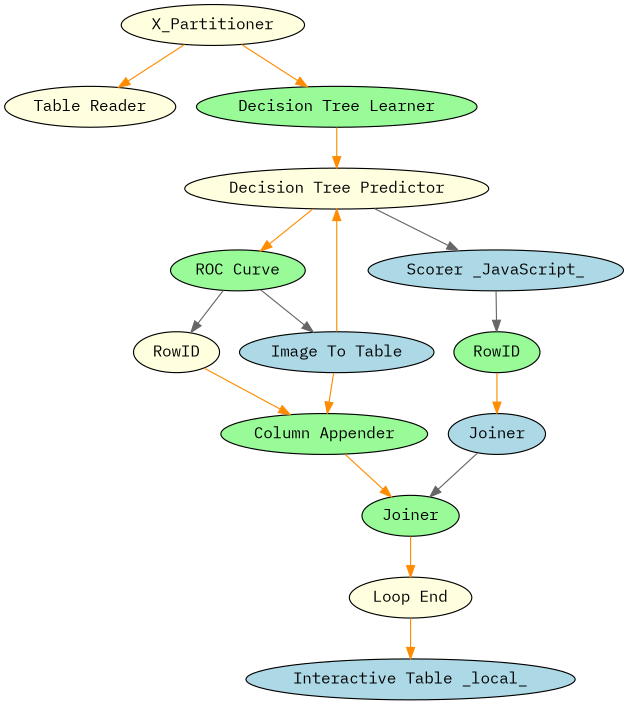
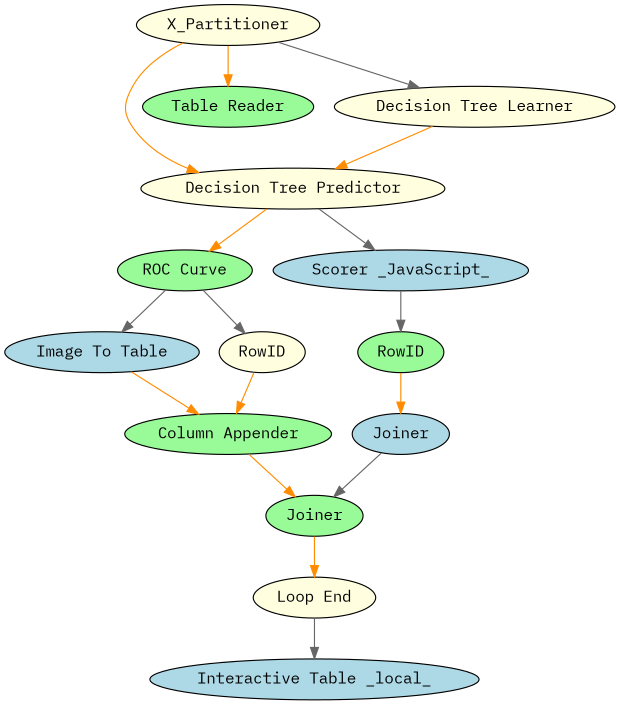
edge "X_Partitioner" -> "Decision Tree Learner": color darkorange -> gray40
node "Table Reader": fillcolor lightyellow -> palegreen
node "Decision Tree Learner": fillcolor palegreen -> lightyellow
edge "Image To Table" -> "Decision Tree Predictor": now "X_Partitioner" -> "Decision Tree Predictor"
edge "Loop End" -> "Interactive Table _local_": color darkorange -> gray40
